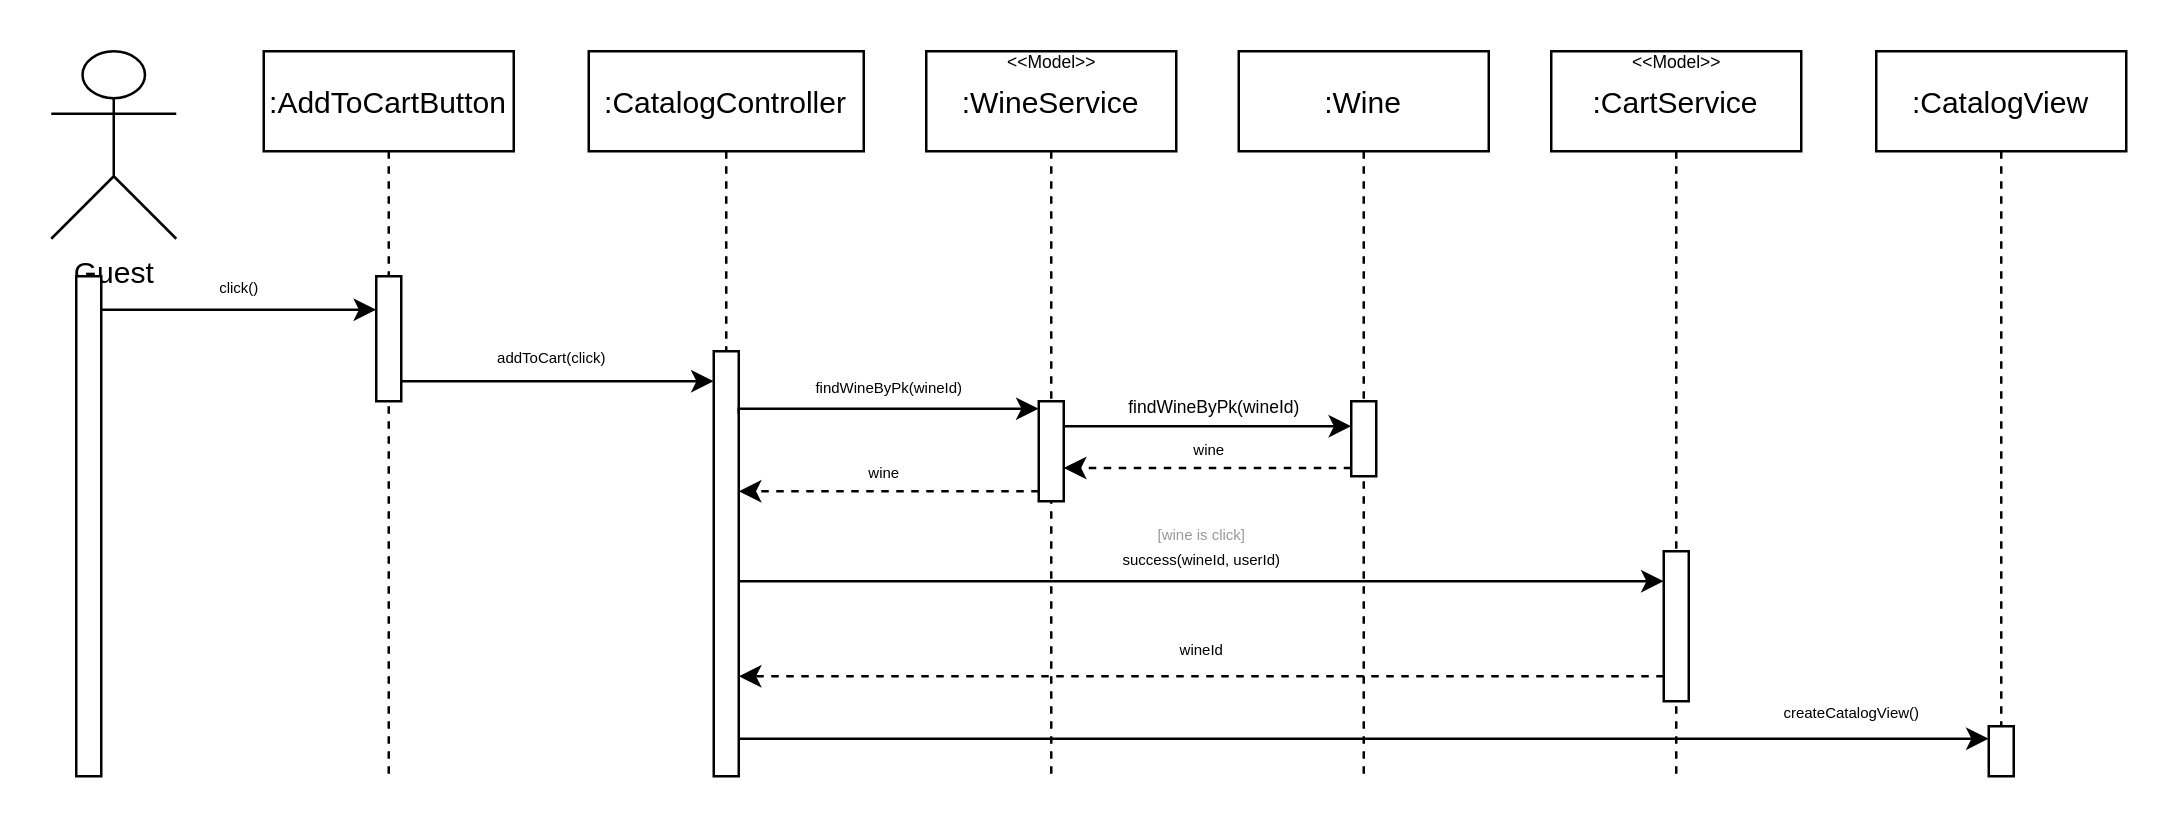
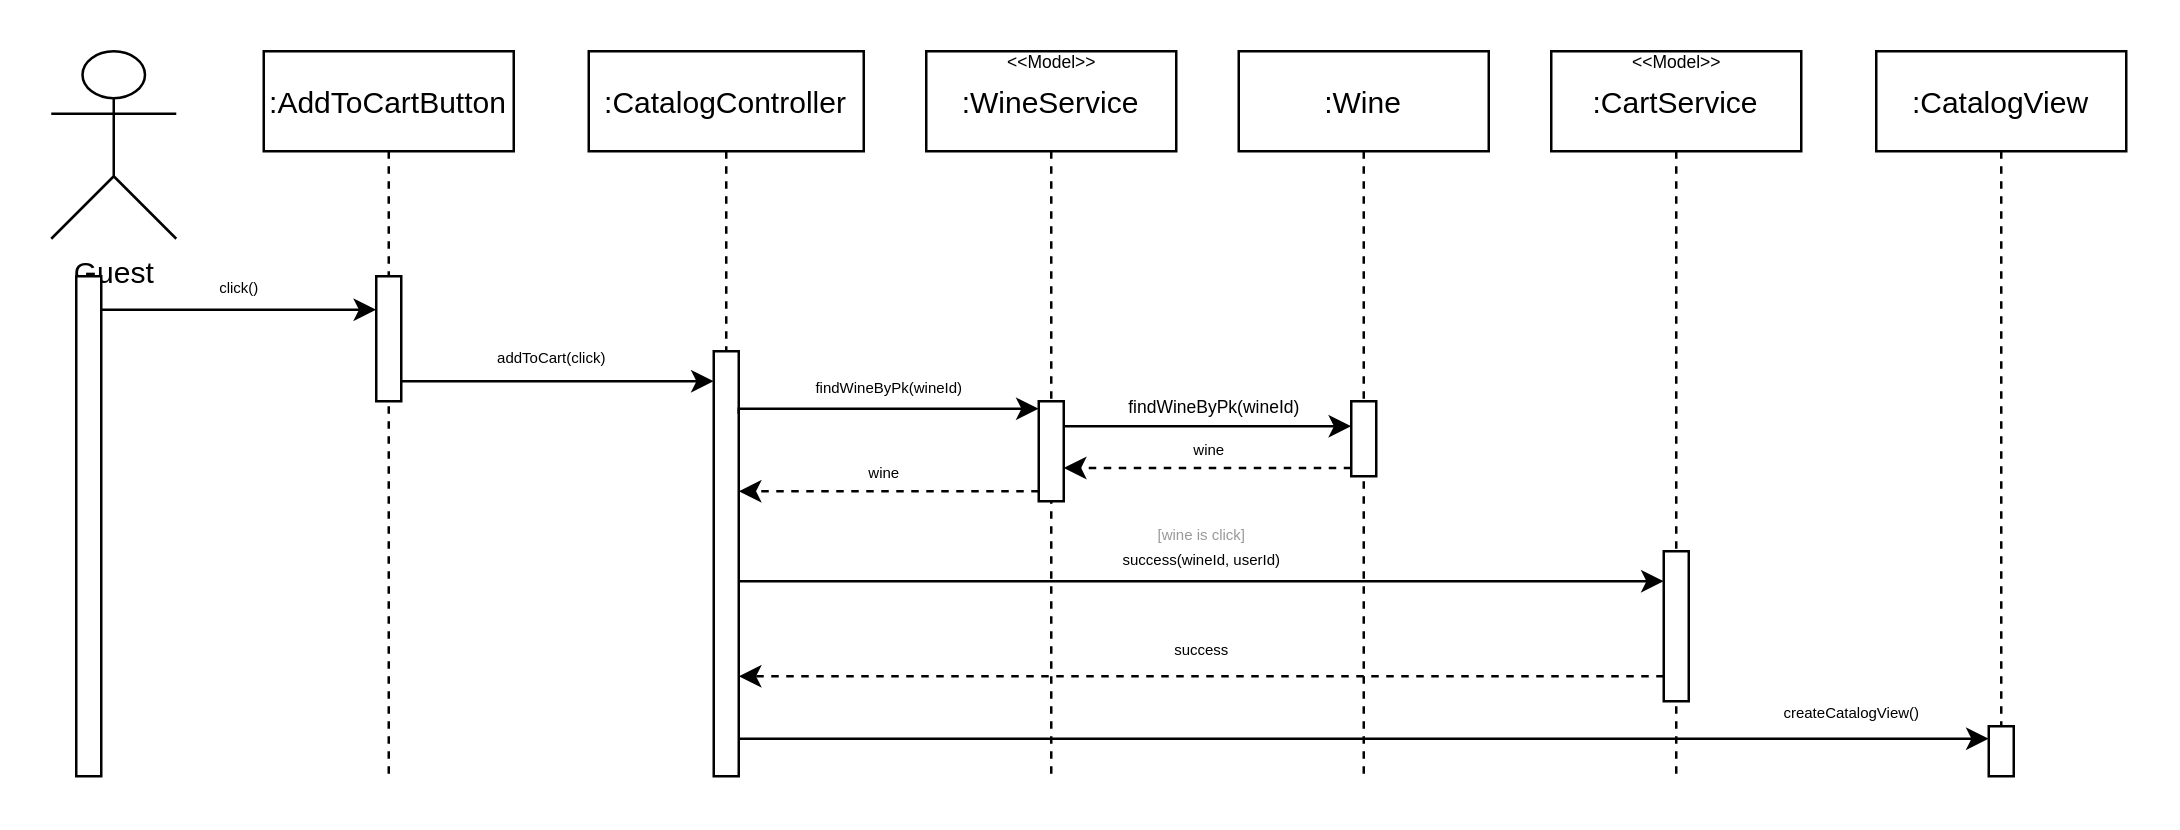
node "wineId": label "wineId" -> "success"
